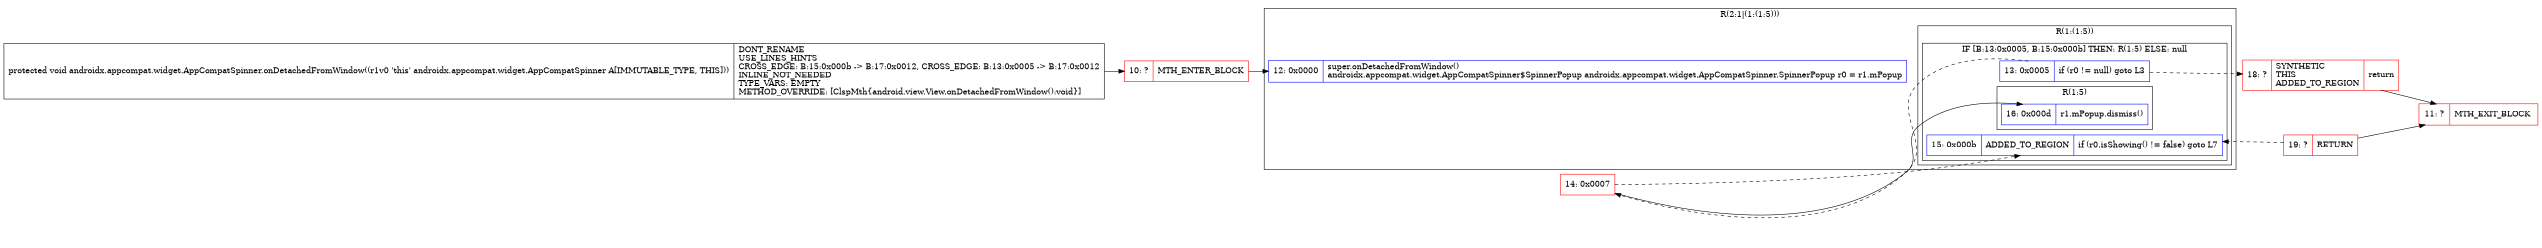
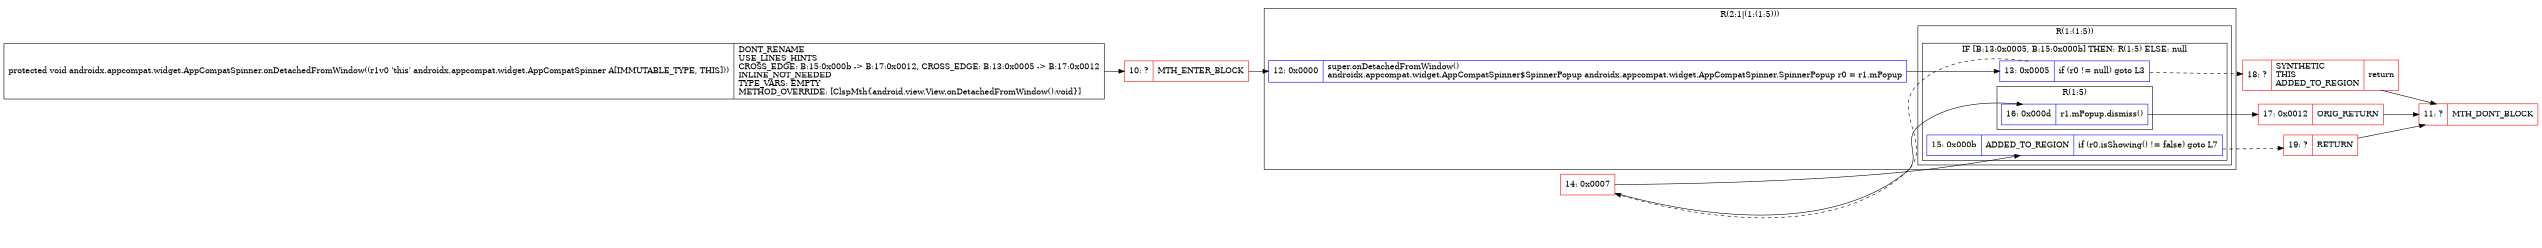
edge "12: 0x0000" -> "13: 0x0005": added
node "17: 0x0012": added
node "11: ?": text "MTH_EXIT_BLOCK" -> "MTH_DONT_BLOCK"
edge "19: ?" -> "15: 0x000b": reversed
edge "14: 0x0007" -> "15: 0x000b": style dashed -> solid
